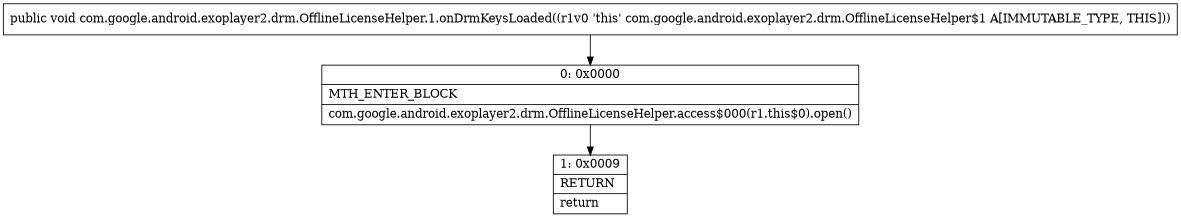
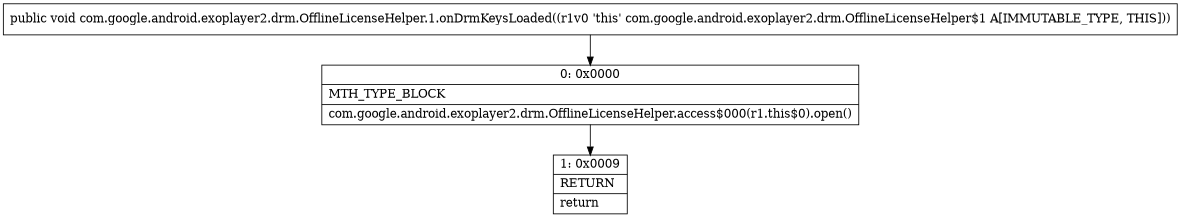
node "0: 0x0000": text "MTH_ENTER_BLOCK" -> "MTH_TYPE_BLOCK"
